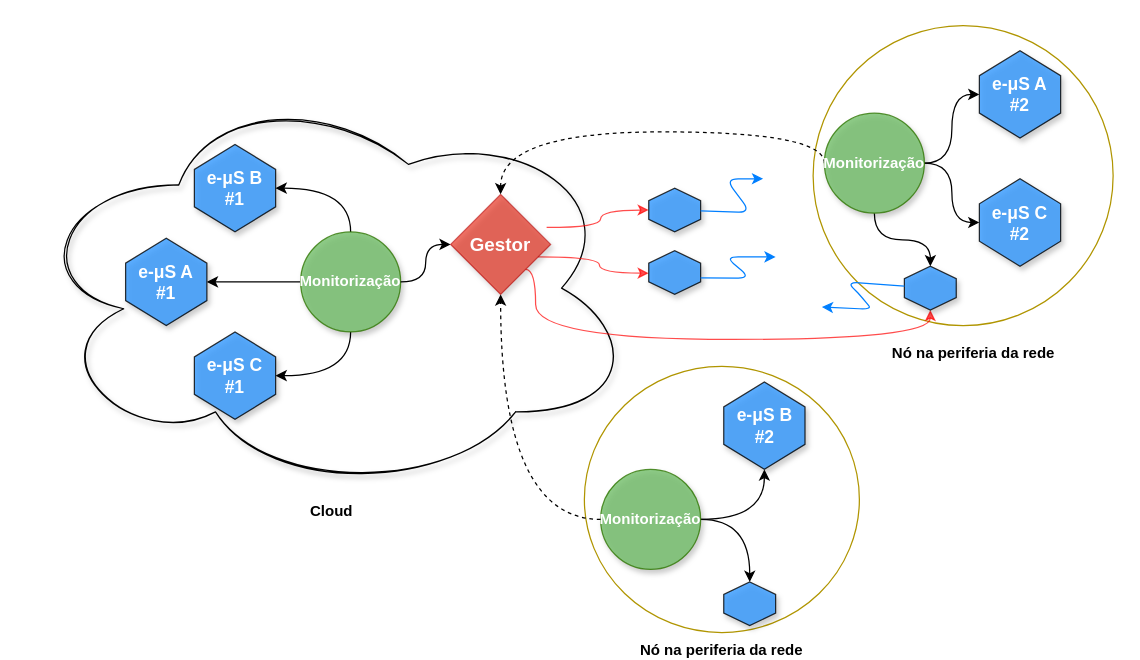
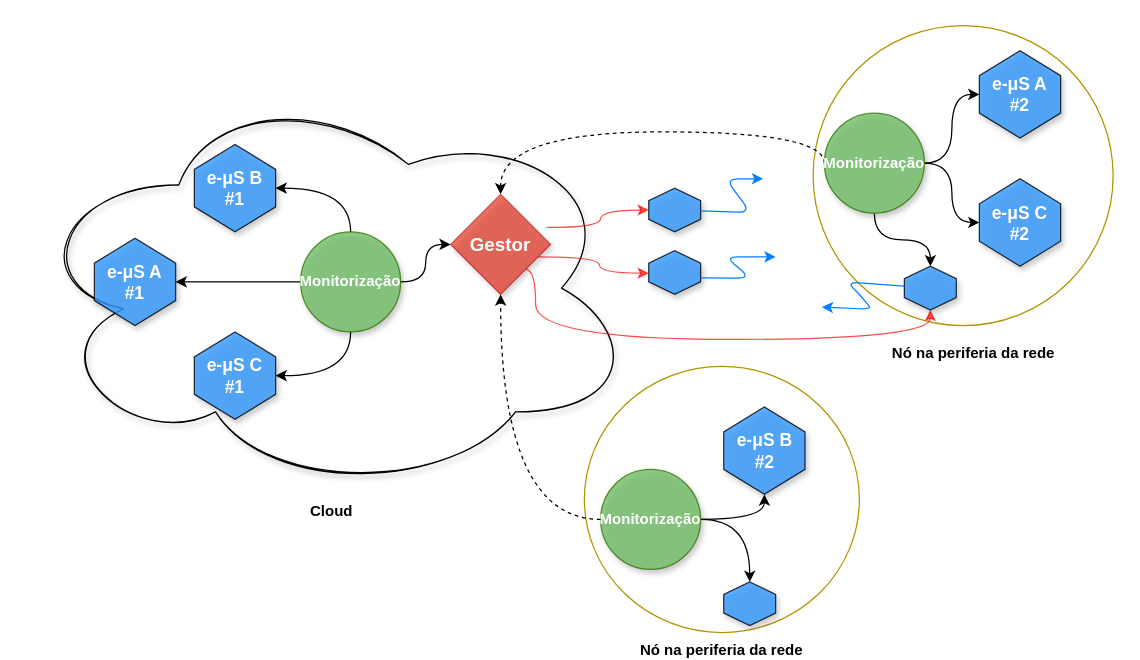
node "e-μS A #1": moved (166, 282) -> (135, 282)
node "e-μS B #2": moved (764, 426) -> (764, 451)
